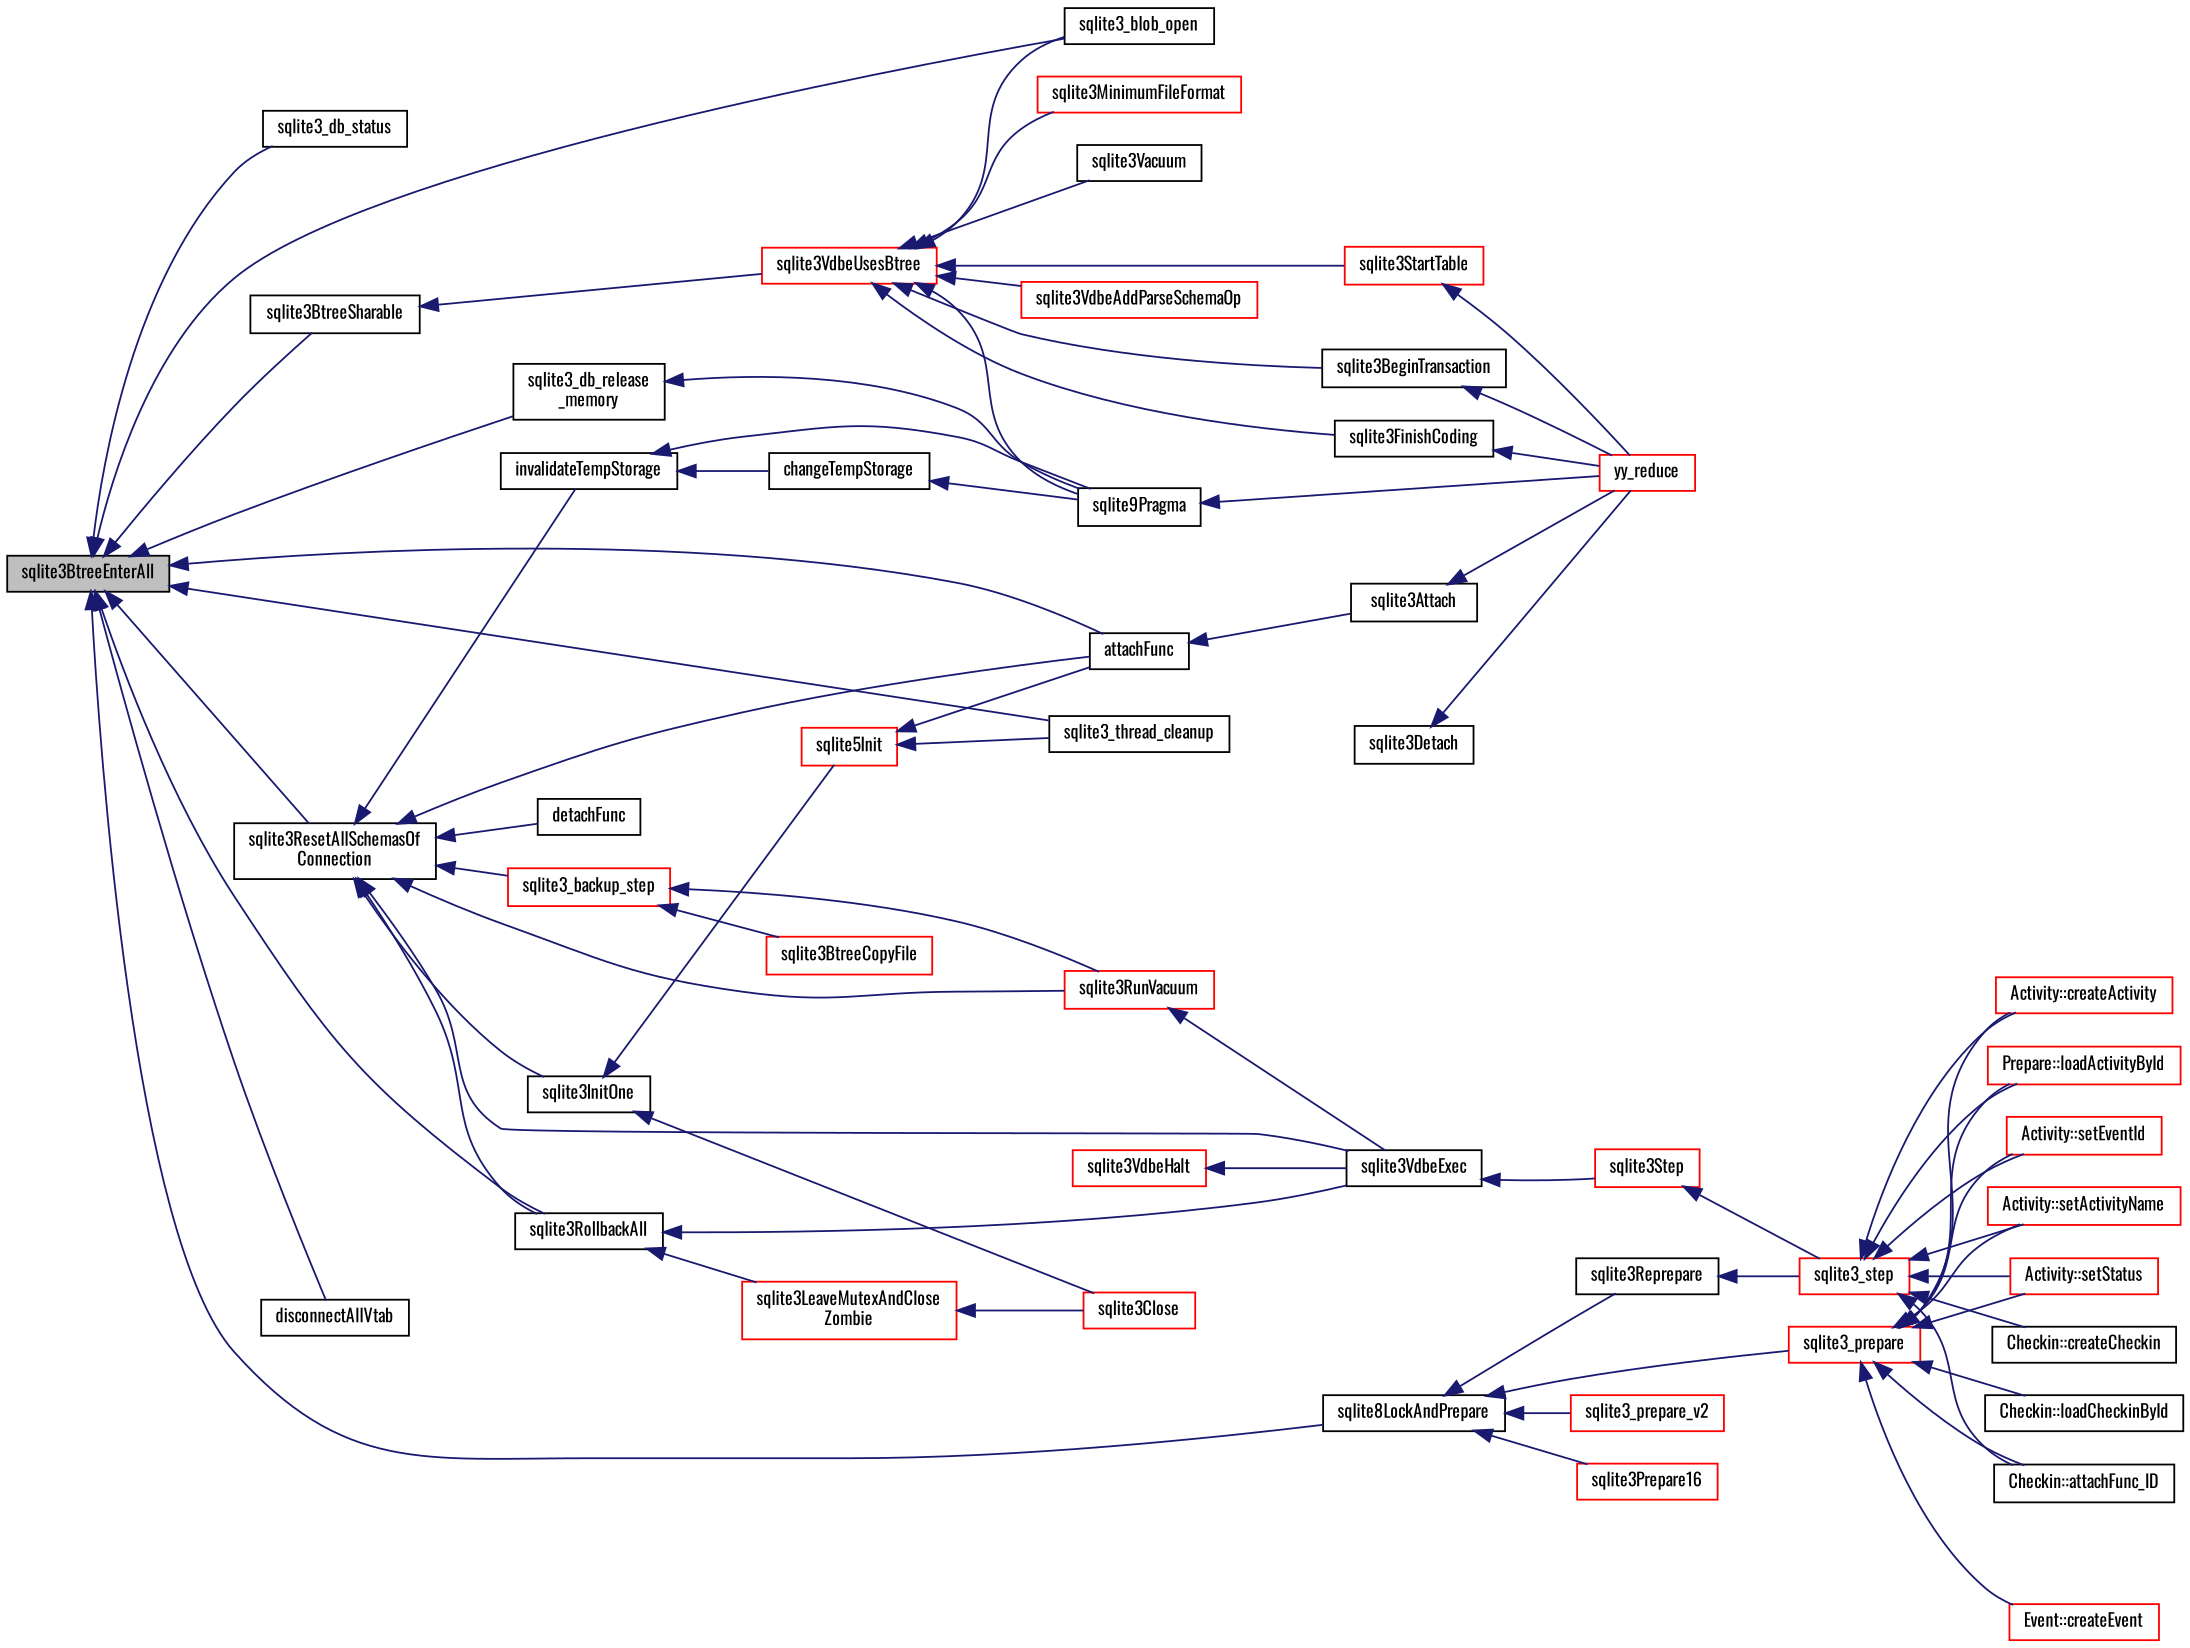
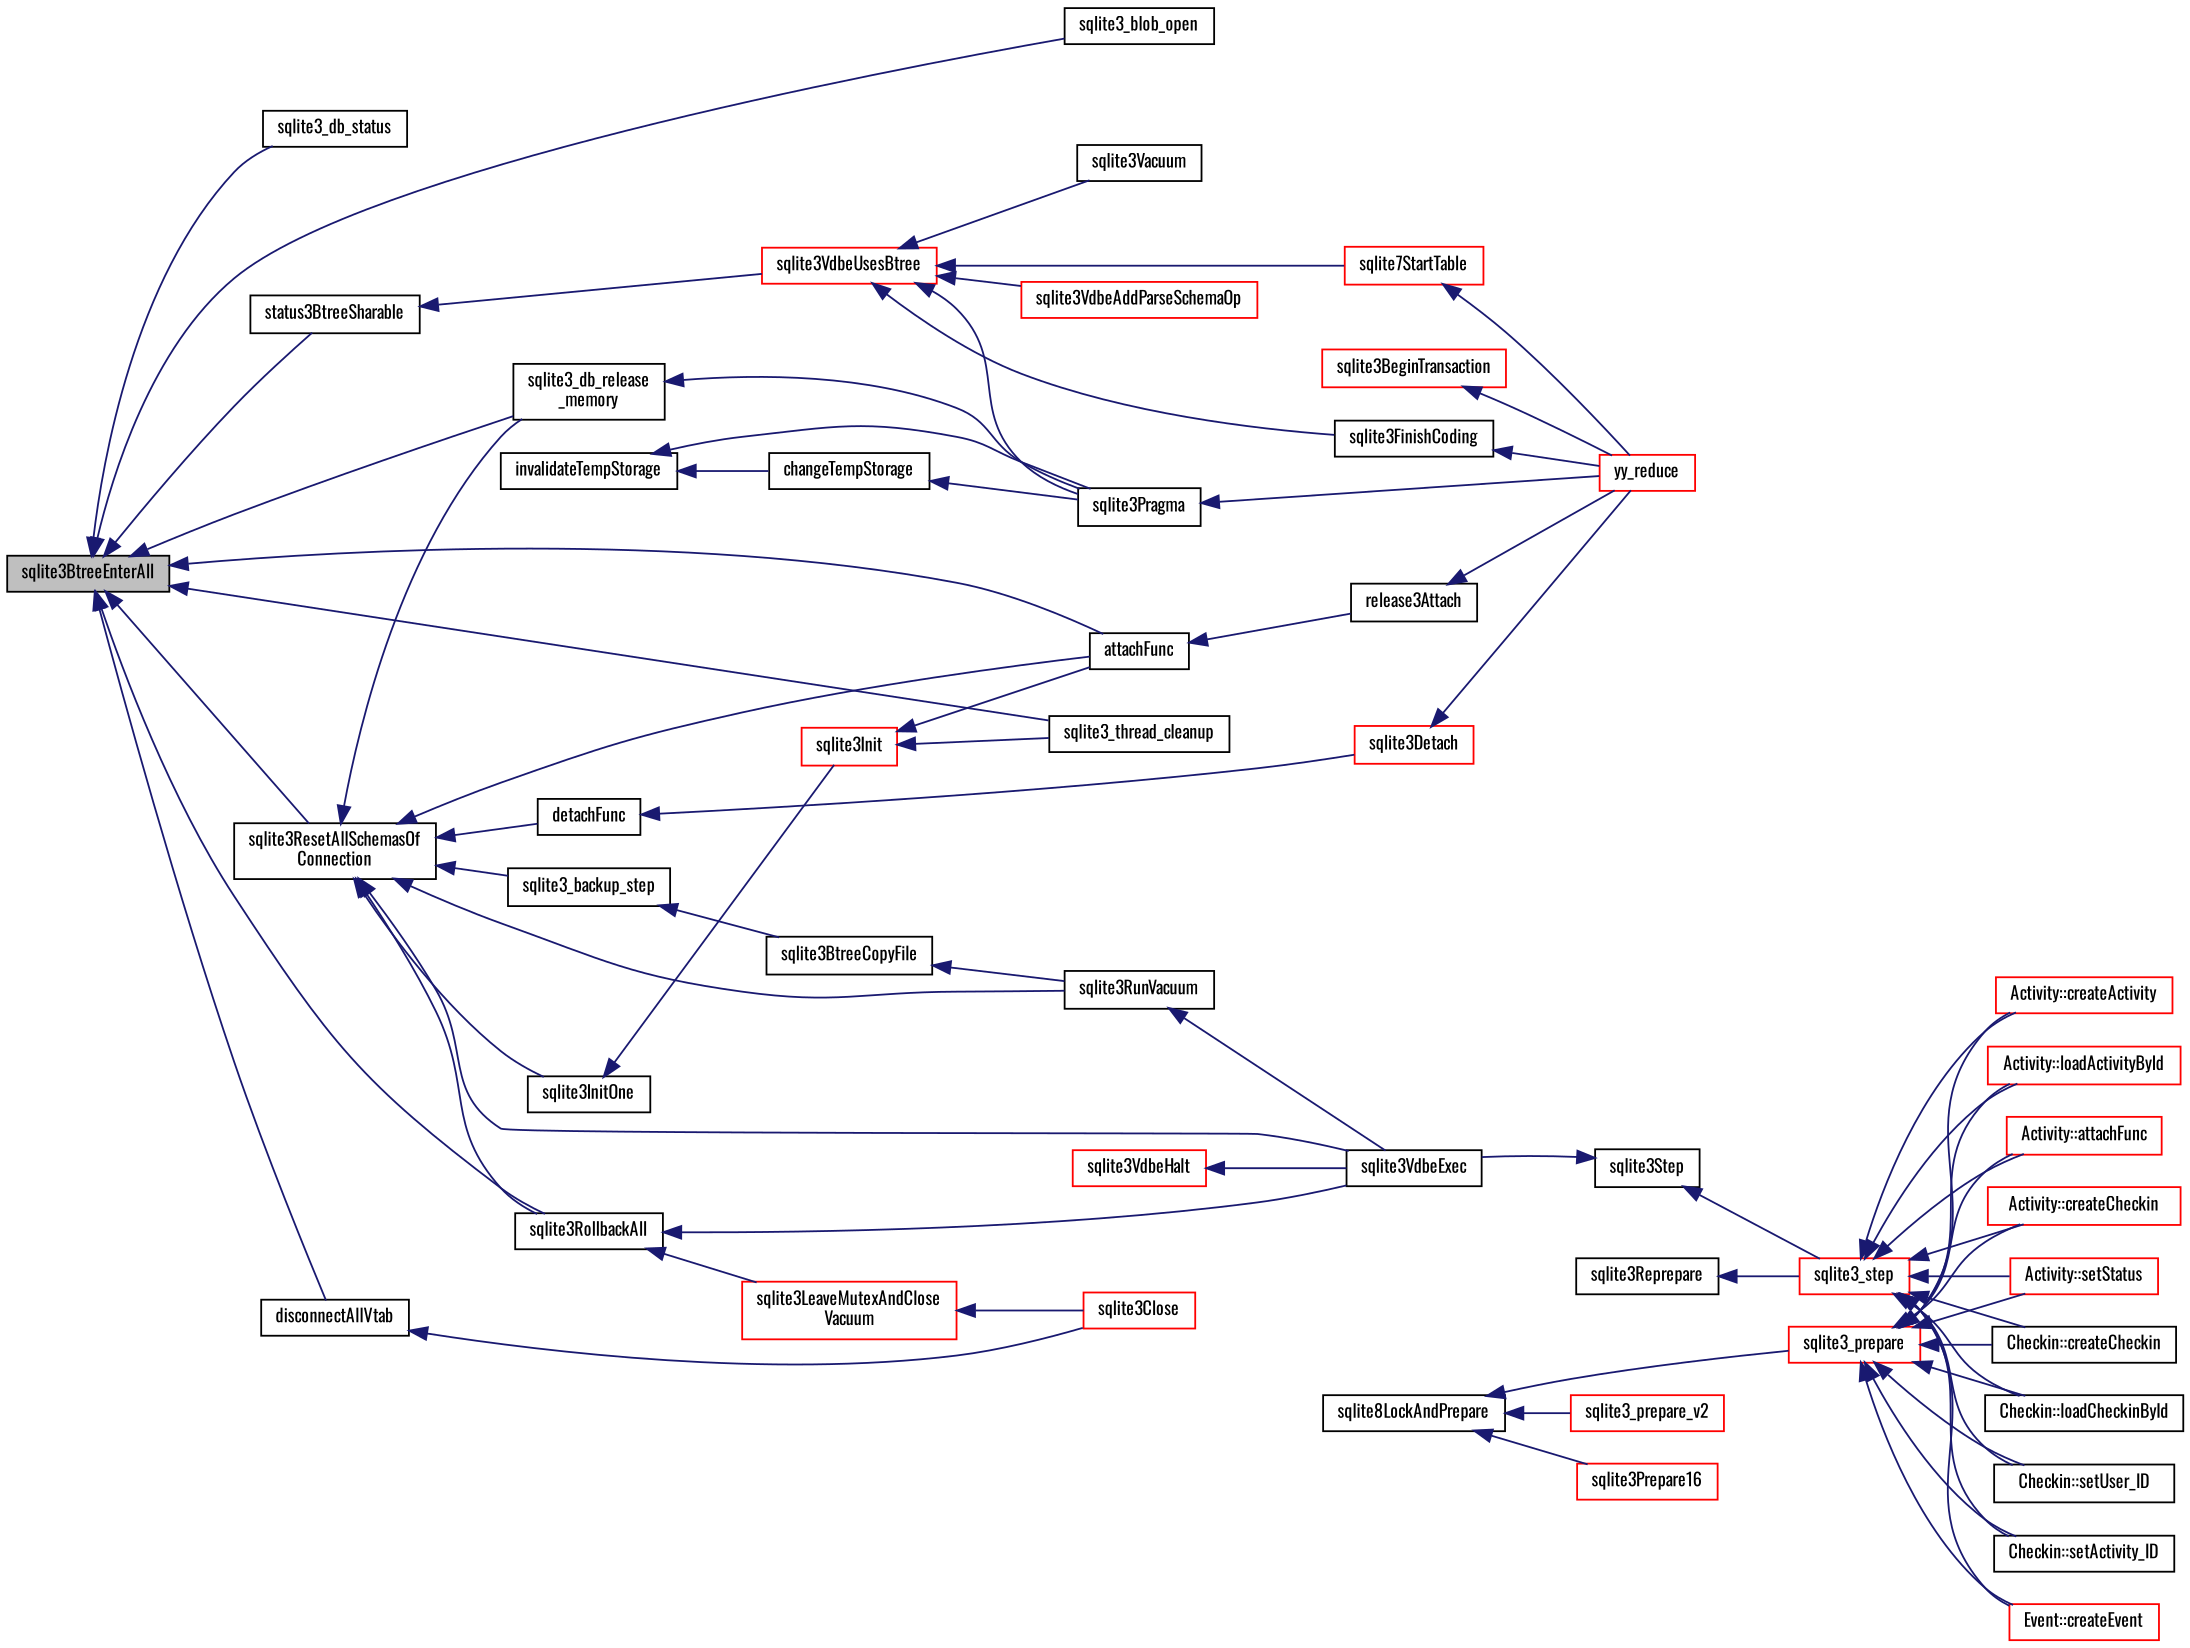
node "sqlite3MinimumFileFormat": removed
edge "sqlite3_blob_open" -> "sqlite3VdbeUsesBtree": removed
node "sqlite3StartTable": label "sqlite3StartTable" -> "sqlite7StartTable"
node "sqlite3BtreeSharable": label "sqlite3BtreeSharable" -> "status3BtreeSharable"
edge "sqlite3BeginTransaction" -> "sqlite3VdbeUsesBtree": removed
node "sqlite3BeginTransaction": color black -> red
node "sqlite9Pragma": label "sqlite9Pragma" -> "sqlite3Pragma"
node "sqlite3Attach": label "sqlite3Attach" -> "release3Attach"
edge "invalidateTempStorage" -> "sqlite3ResetAllSchemasOf Connection": now "sqlite3_db_release _memory" -> "sqlite3ResetAllSchemasOf Connection"
node "sqlite3Detach": color black -> red
node "sqlite5Init": label "sqlite5Init" -> "sqlite3Init"
edge "sqlite3Detach" -> "detachFunc": added
node "sqlite3_backup_step": color red -> black
edge "sqlite3RunVacuum" -> "sqlite3_backup_step": now "sqlite3RunVacuum" -> "sqlite3BtreeCopyFile"
node "sqlite3BtreeCopyFile": color red -> black
node "sqlite3RunVacuum": color red -> black
node "Prepare::loadActivityById": label "Prepare::loadActivityById" -> "Activity::loadActivityById"
node "Activity::setEventId": label "Activity::setEventId" -> "Activity::attachFunc"
node "sqlite3Step": color red -> black
edge "sqlite3Step" -> "sqlite3VdbeExec": reversed
edge "sqlite3Close" -> "sqlite3InitOne": now "sqlite3Close" -> "disconnectAllVtab"
node "Activity::setActivityName": label "Activity::setActivityName" -> "Activity::createCheckin"
node "sqlite3LeaveMutexAndClose Zombie": label "sqlite3LeaveMutexAndClose Zombie" -> "sqlite3LeaveMutexAndClose Vacuum"
edge "sqlite3Reprepare" -> "sqlite8LockAndPrepare": removed
edge "Checkin::createCheckin" -> "sqlite3_prepare": added
edge "Checkin::loadCheckinById" -> "sqlite3_step": added
edge "sqlite8LockAndPrepare" -> "sqlite3BtreeEnterAll": removed
node "Checkin::attachFunc_ID": label "Checkin::attachFunc_ID" -> "Checkin::setUser_ID"
edge "Event::createEvent" -> "sqlite3_step": added
node "Checkin::setActivity_ID": added
